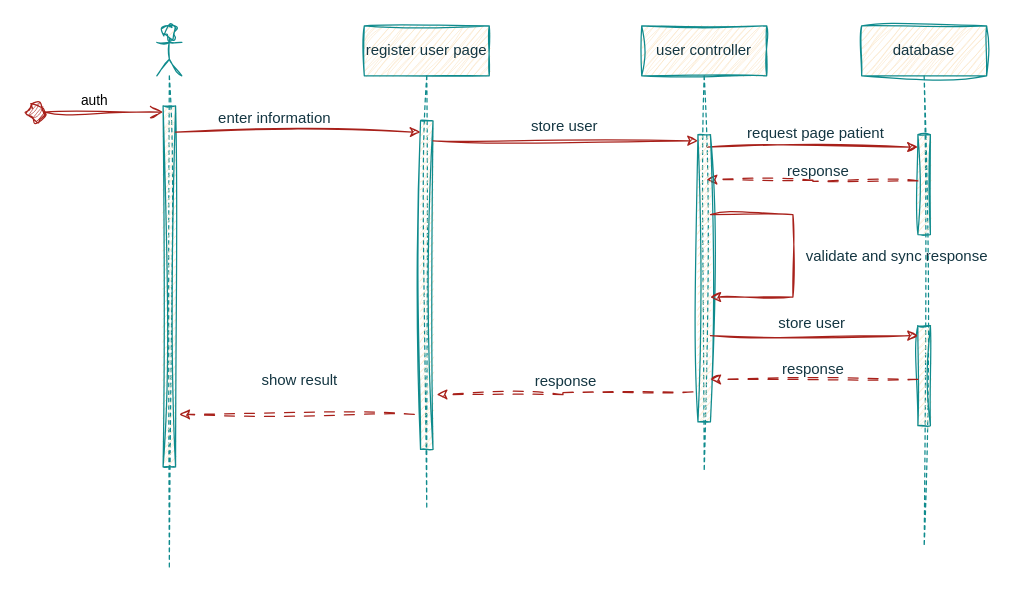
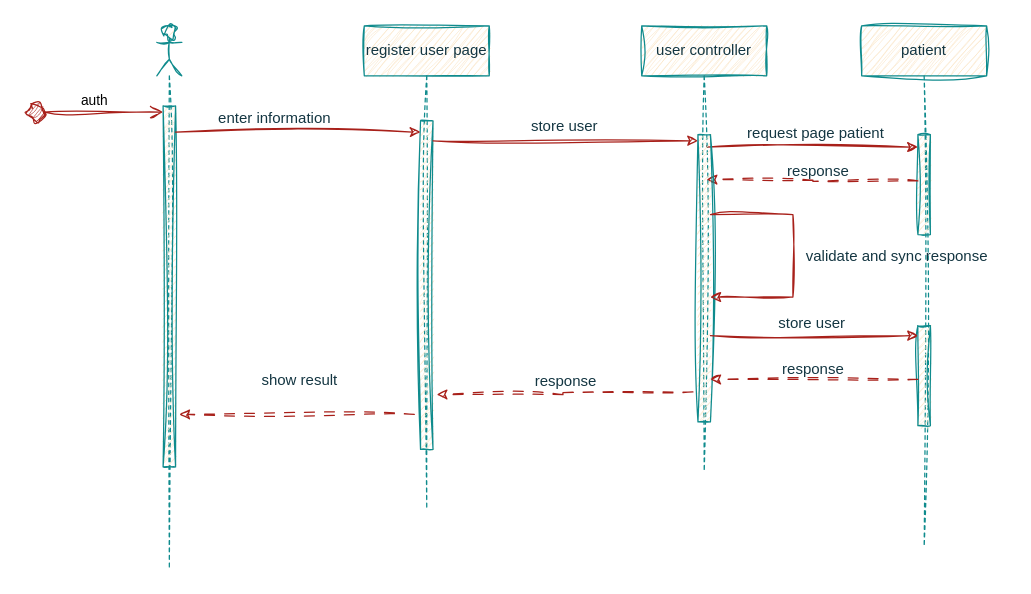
node "database": label "database" -> "patient"
